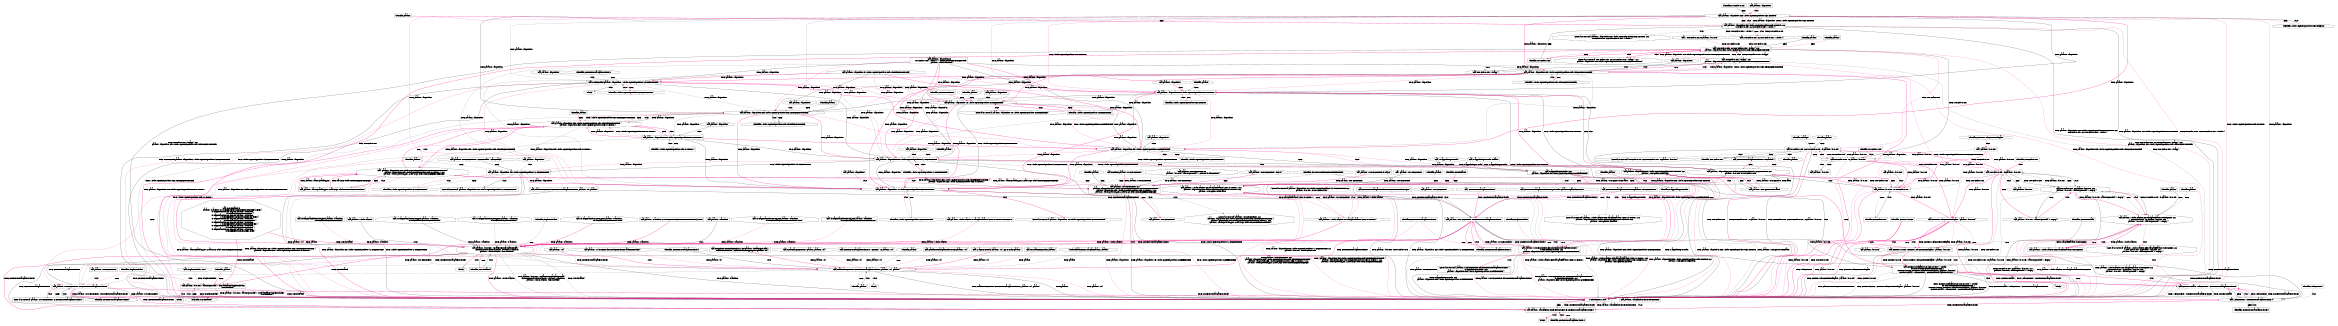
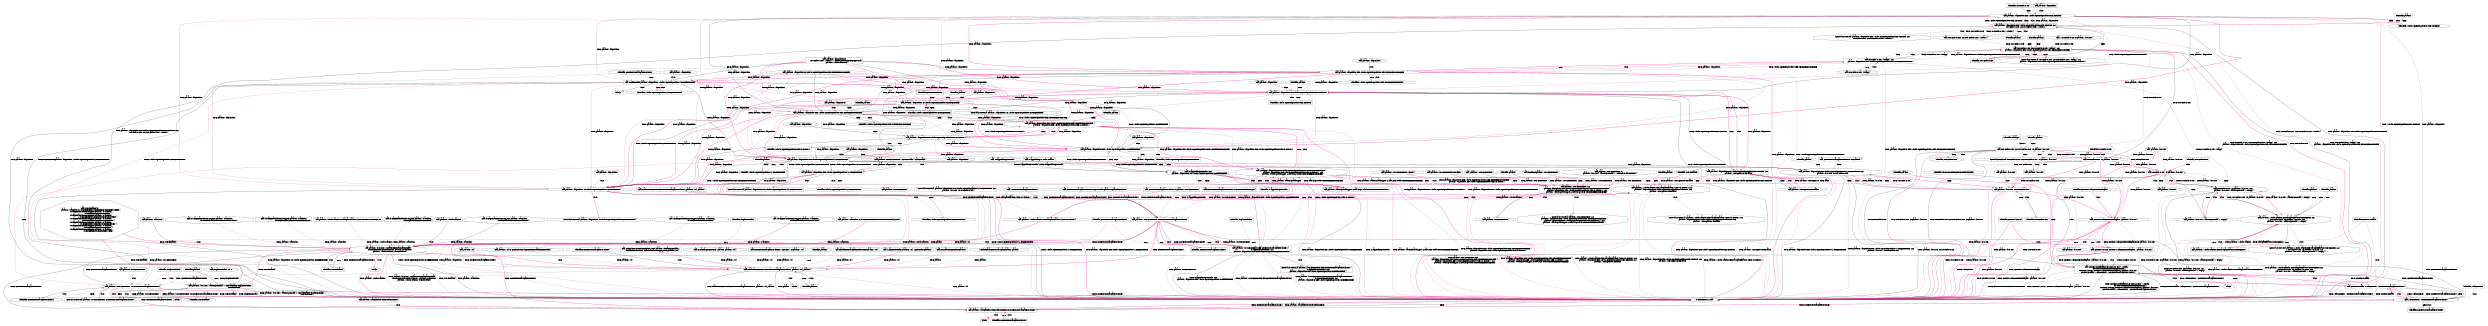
edge "(Identifier,content::WebContentsDelegate)" -> "(Call,!params->browser)": now "(Identifier,content::WebContentsDelegate)" -> "(Call,content::WebContentsDelegate>(params->browser))"
